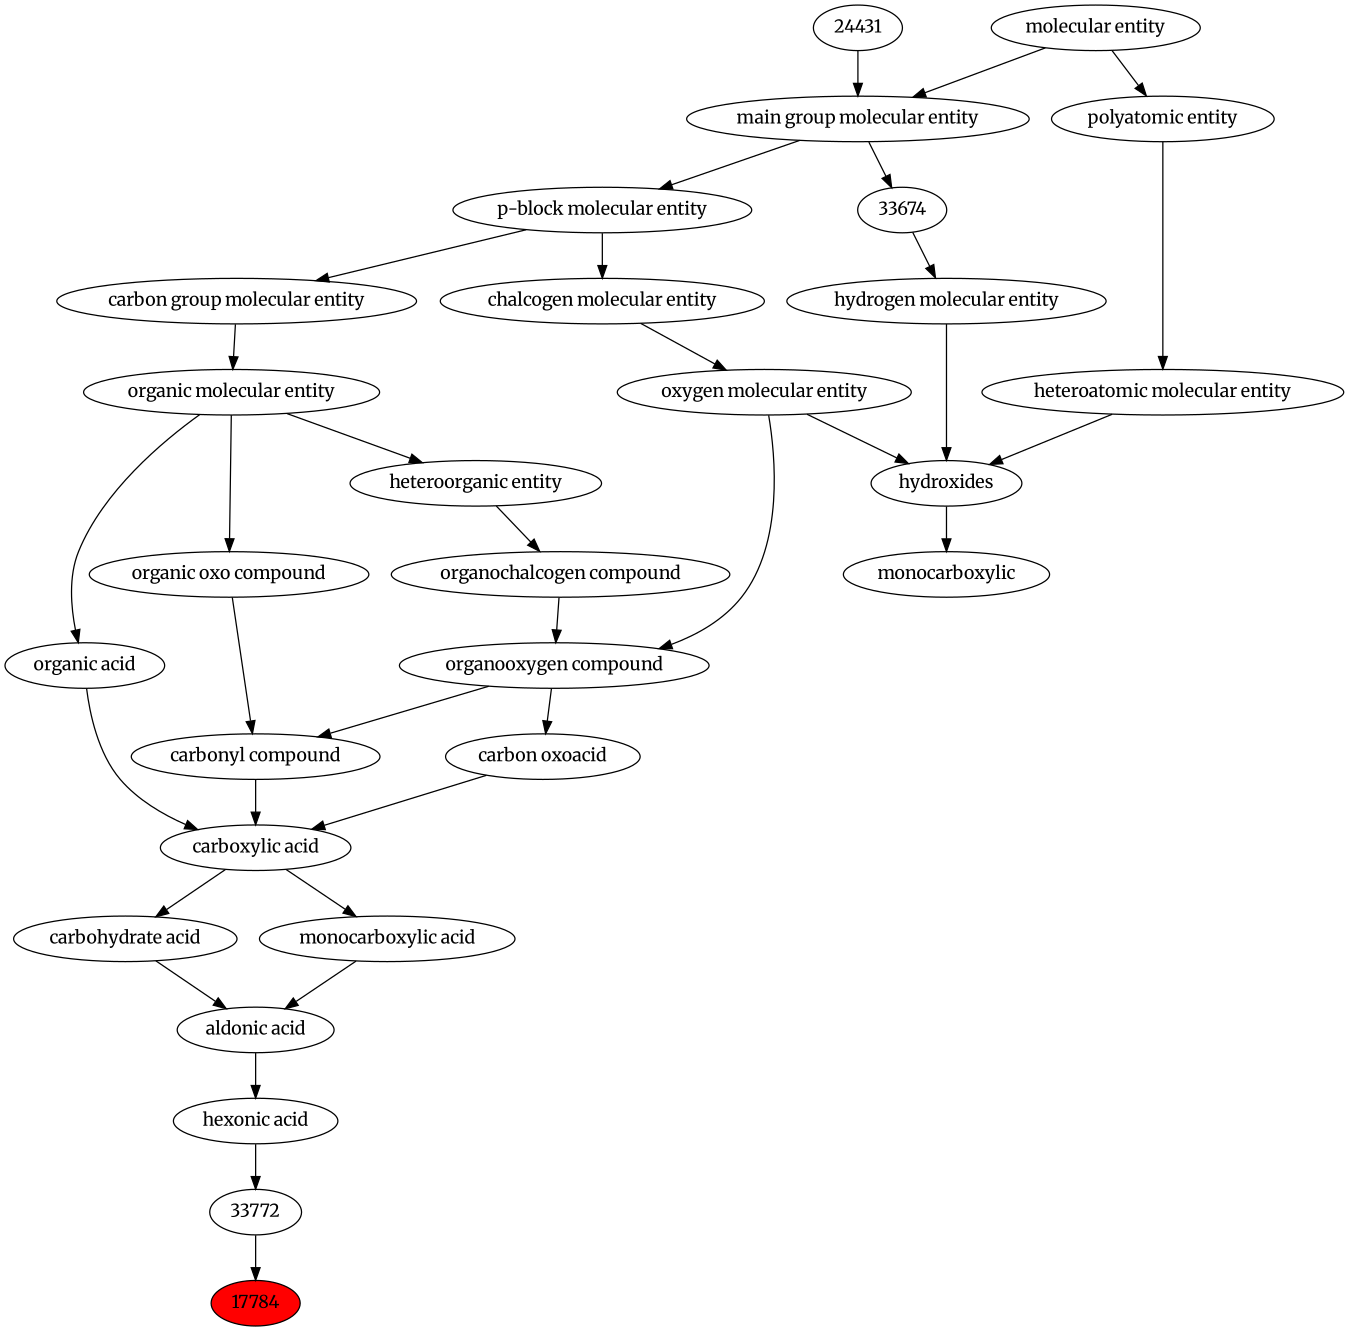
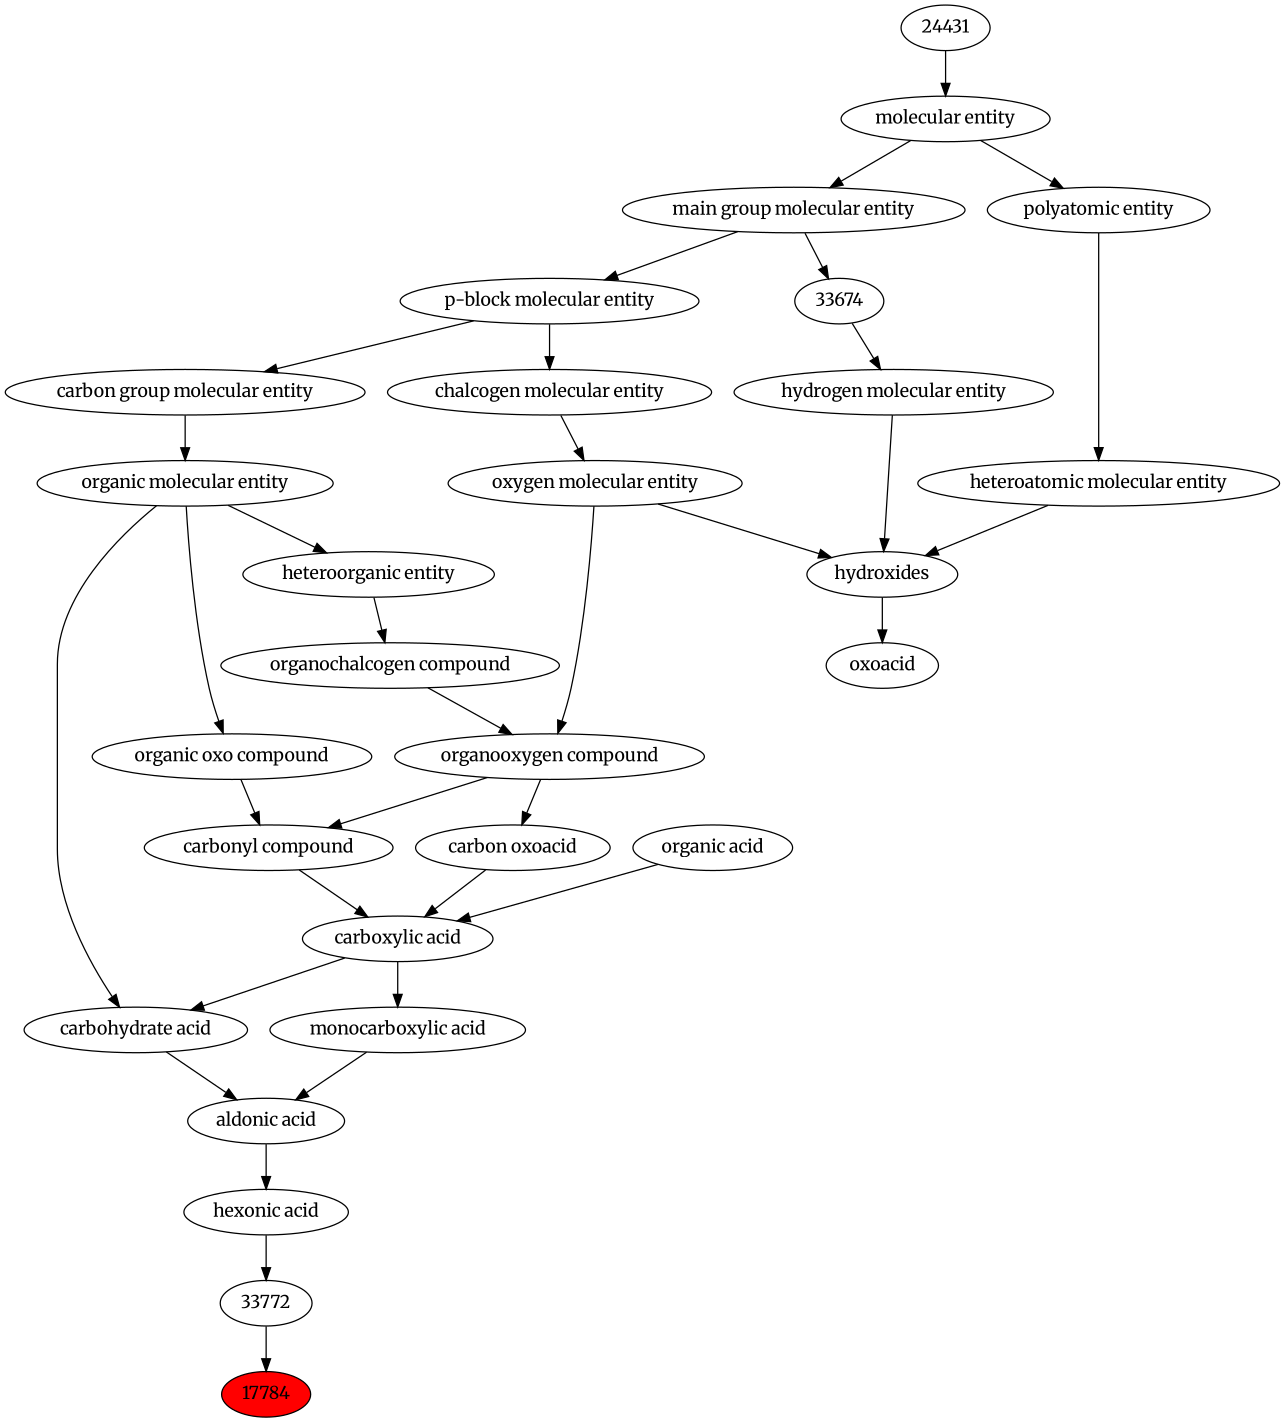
edge "24431" -> "main group molecular entity": now "24431" -> "molecular entity"
edge "organic molecular entity" -> "organic acid": now "organic molecular entity" -> "carbohydrate acid"
node "monocarboxylic": label "monocarboxylic" -> "oxoacid"
